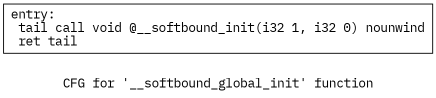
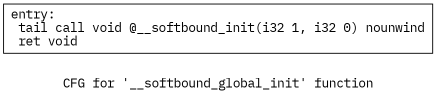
node "entry:": text "ret tail" -> "ret void"
